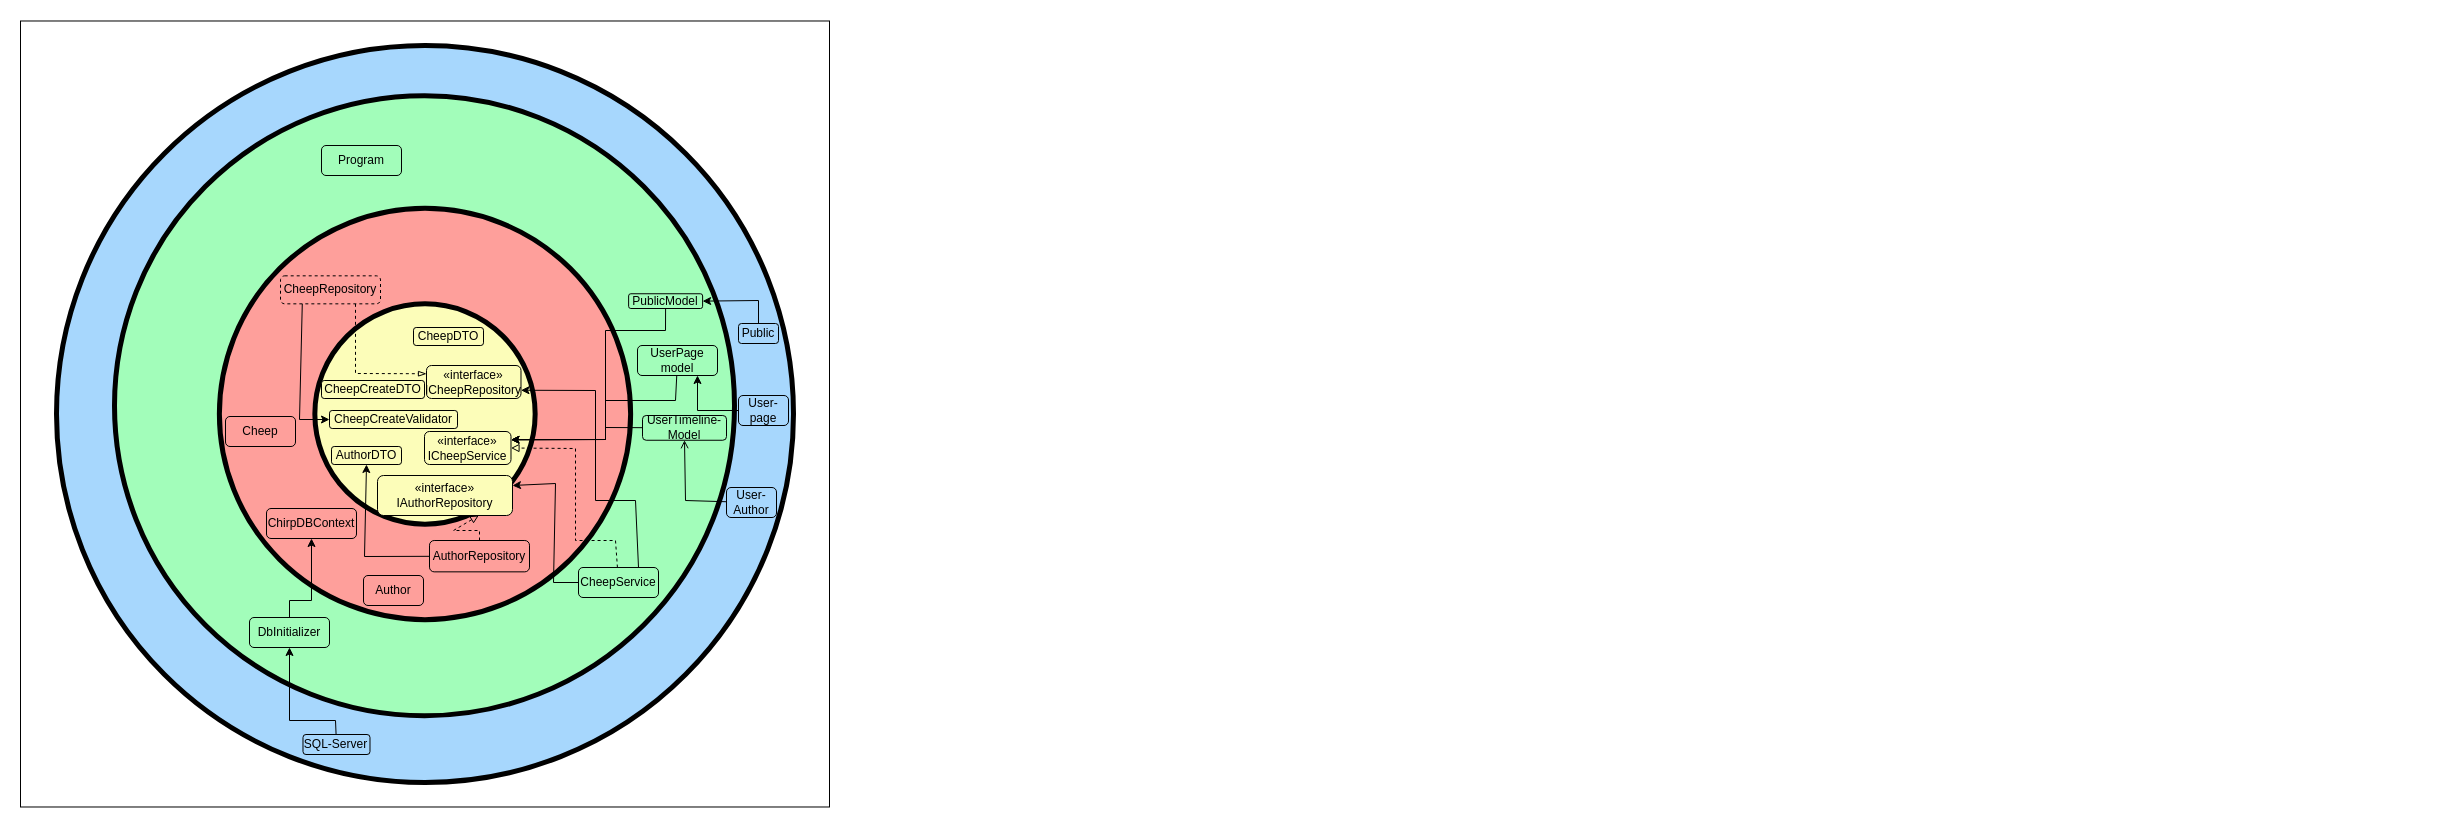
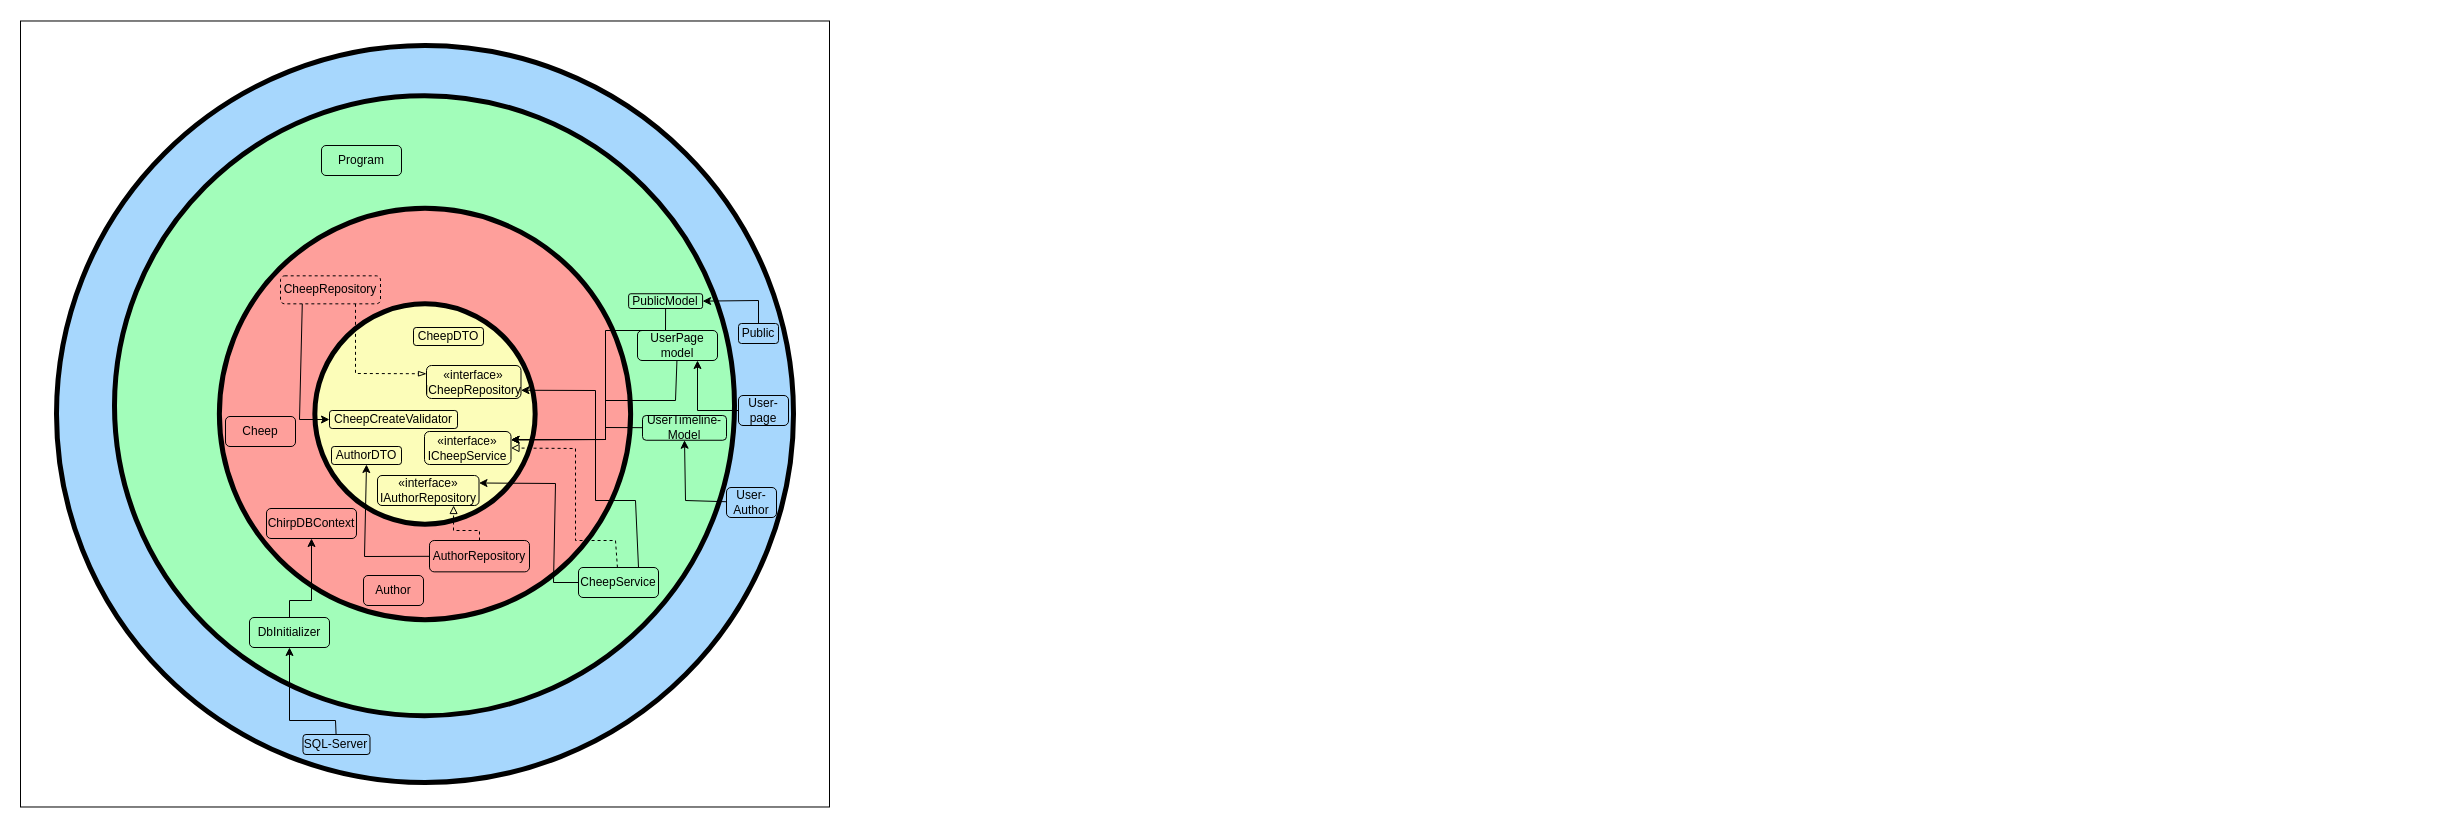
node "UserPage model": moved (678, 361) -> (678, 346)
node "CheepCreateDTO": removed
edge "User- Author" -> "UserTimeline- Model": arrowhead open -> classic
node "«interface» IAuthorRepository": size 135x40 -> 102x30
